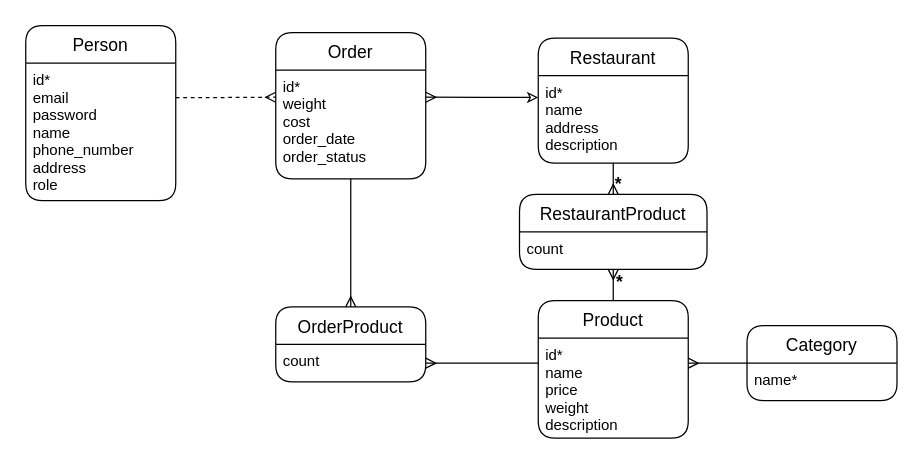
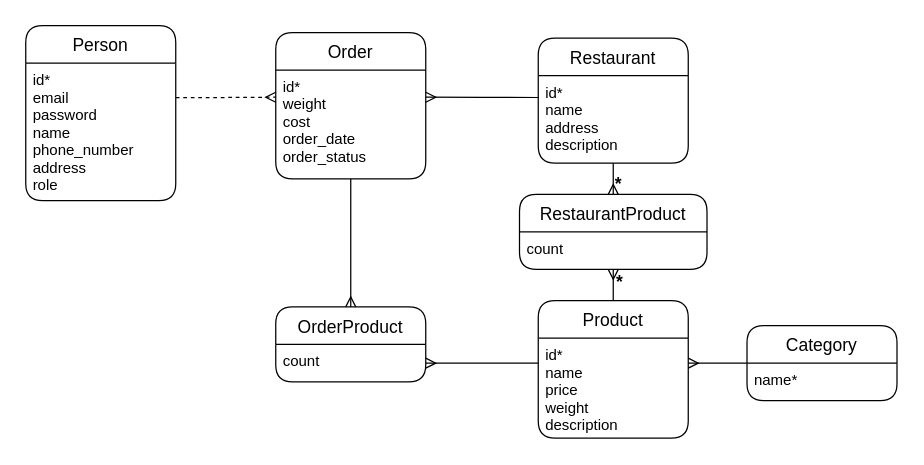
edge "id* name address description" -- "id* weight cost order_date order_status": arrowhead classic -> none
